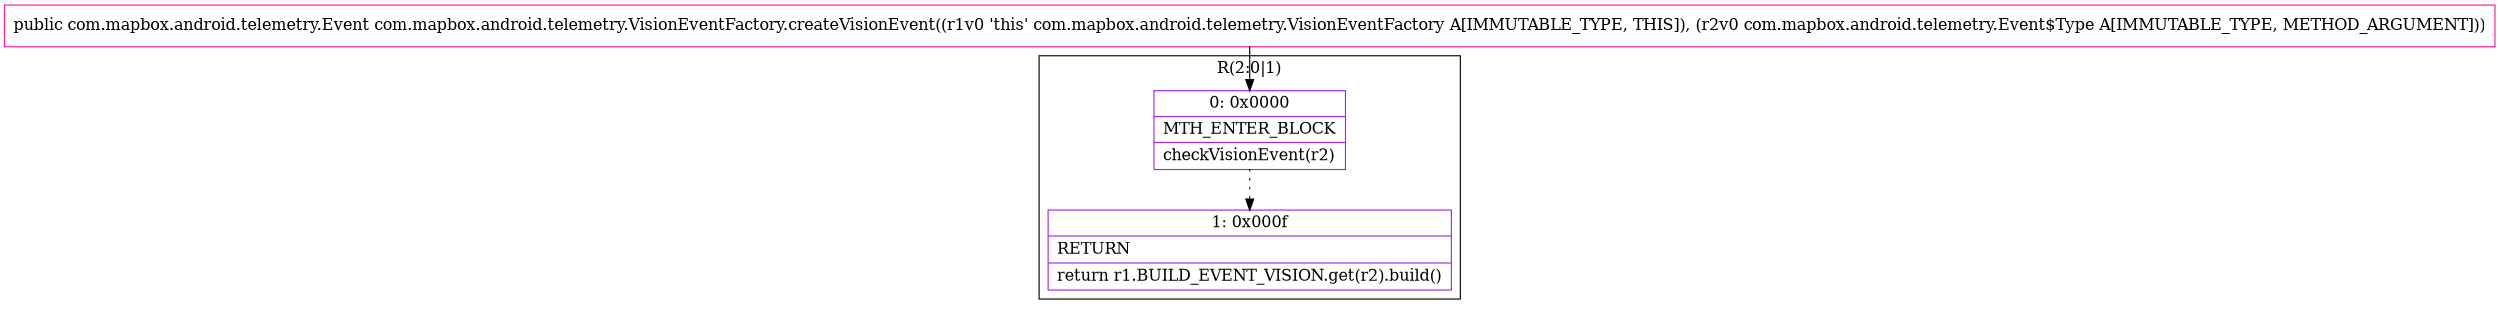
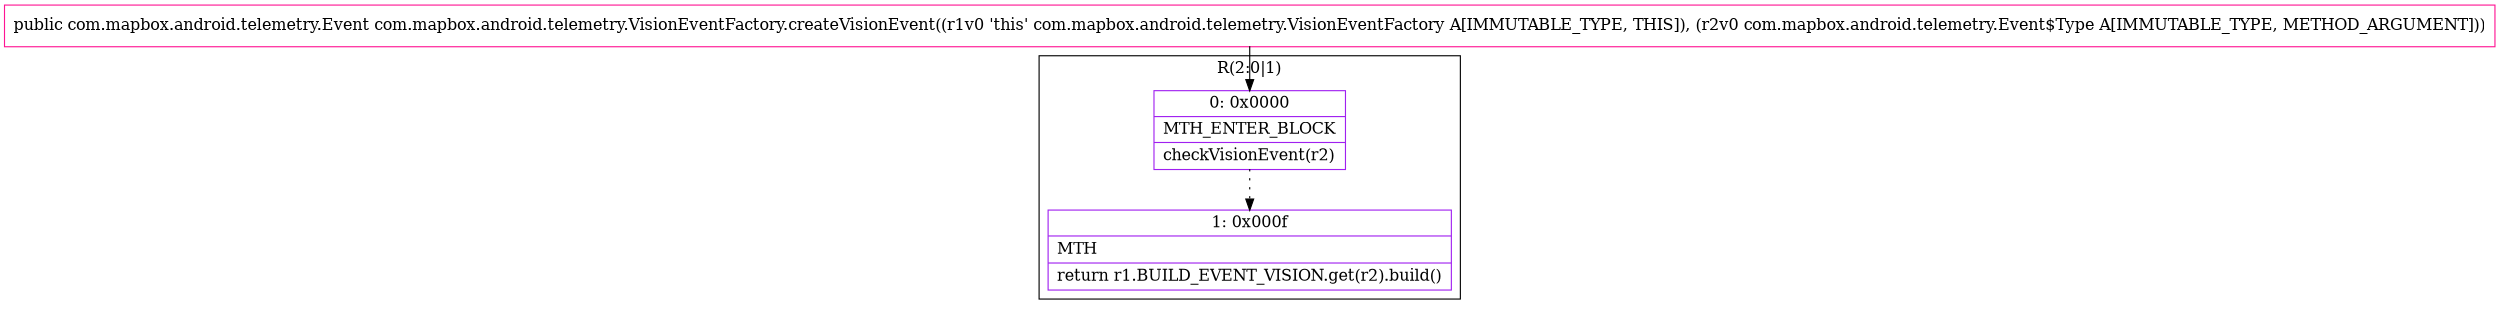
node "1: 0x000f": text "RETURN" -> "MTH"
